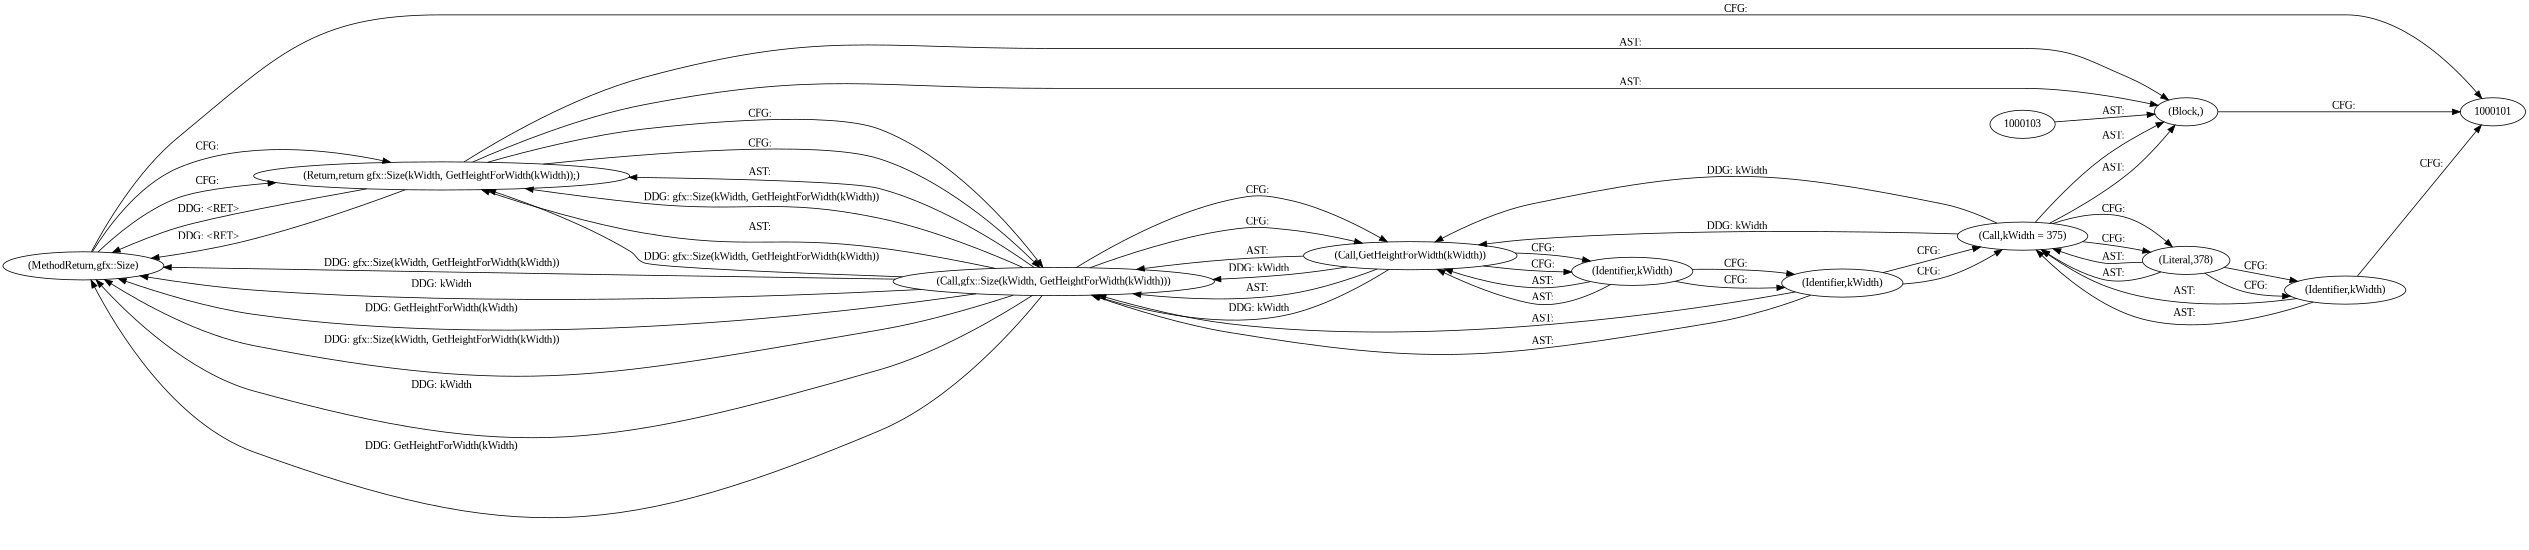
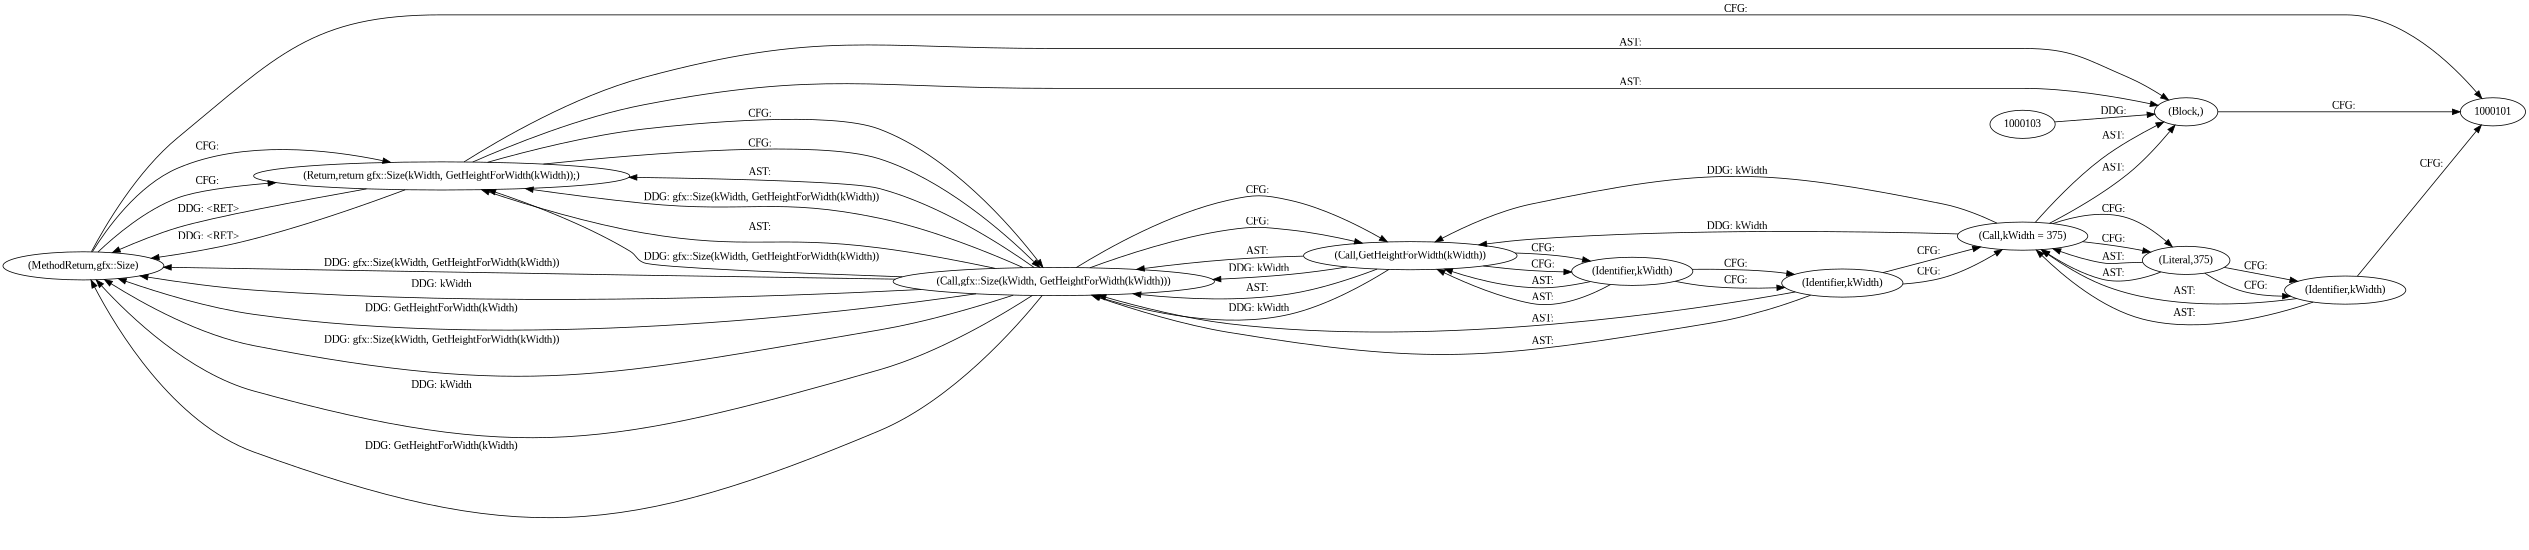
edge "1000103" -> "(Block,)": label "AST: " -> "DDG: "
node "(Literal,378)": label "(Literal,378)" -> "(Literal,375)"
